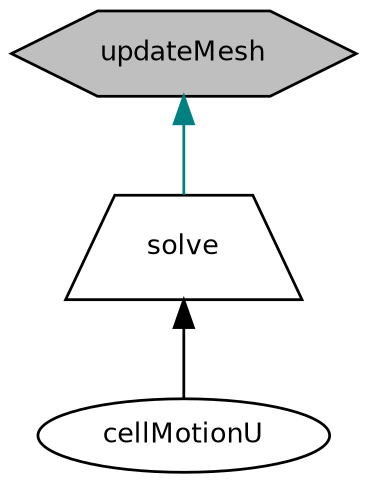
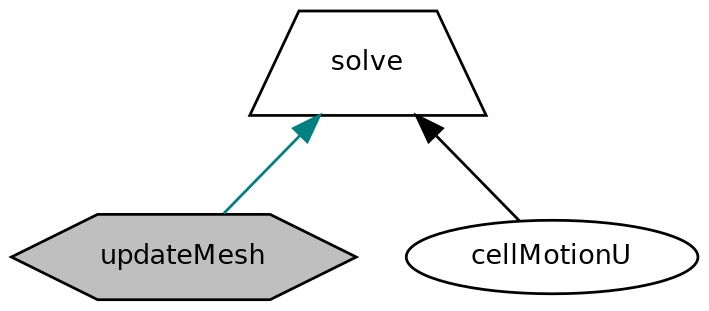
edge "solve" -> "updateMesh": reversed
